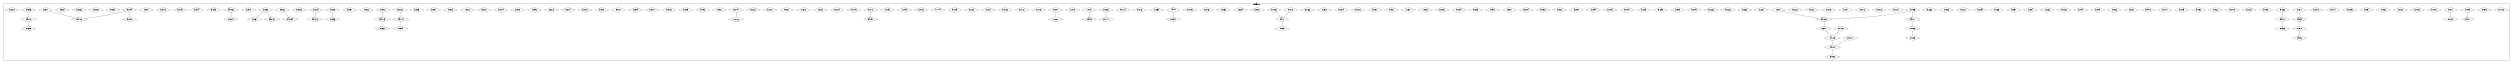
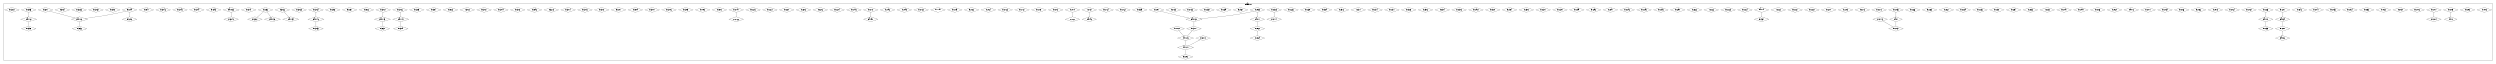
edge "TV3032" -- "TV3033": now "marr146" -- "TV3033"
edge "TV2775" -- "marr7": now "TV2775" -- "TV2031"
node "TV3056": added
